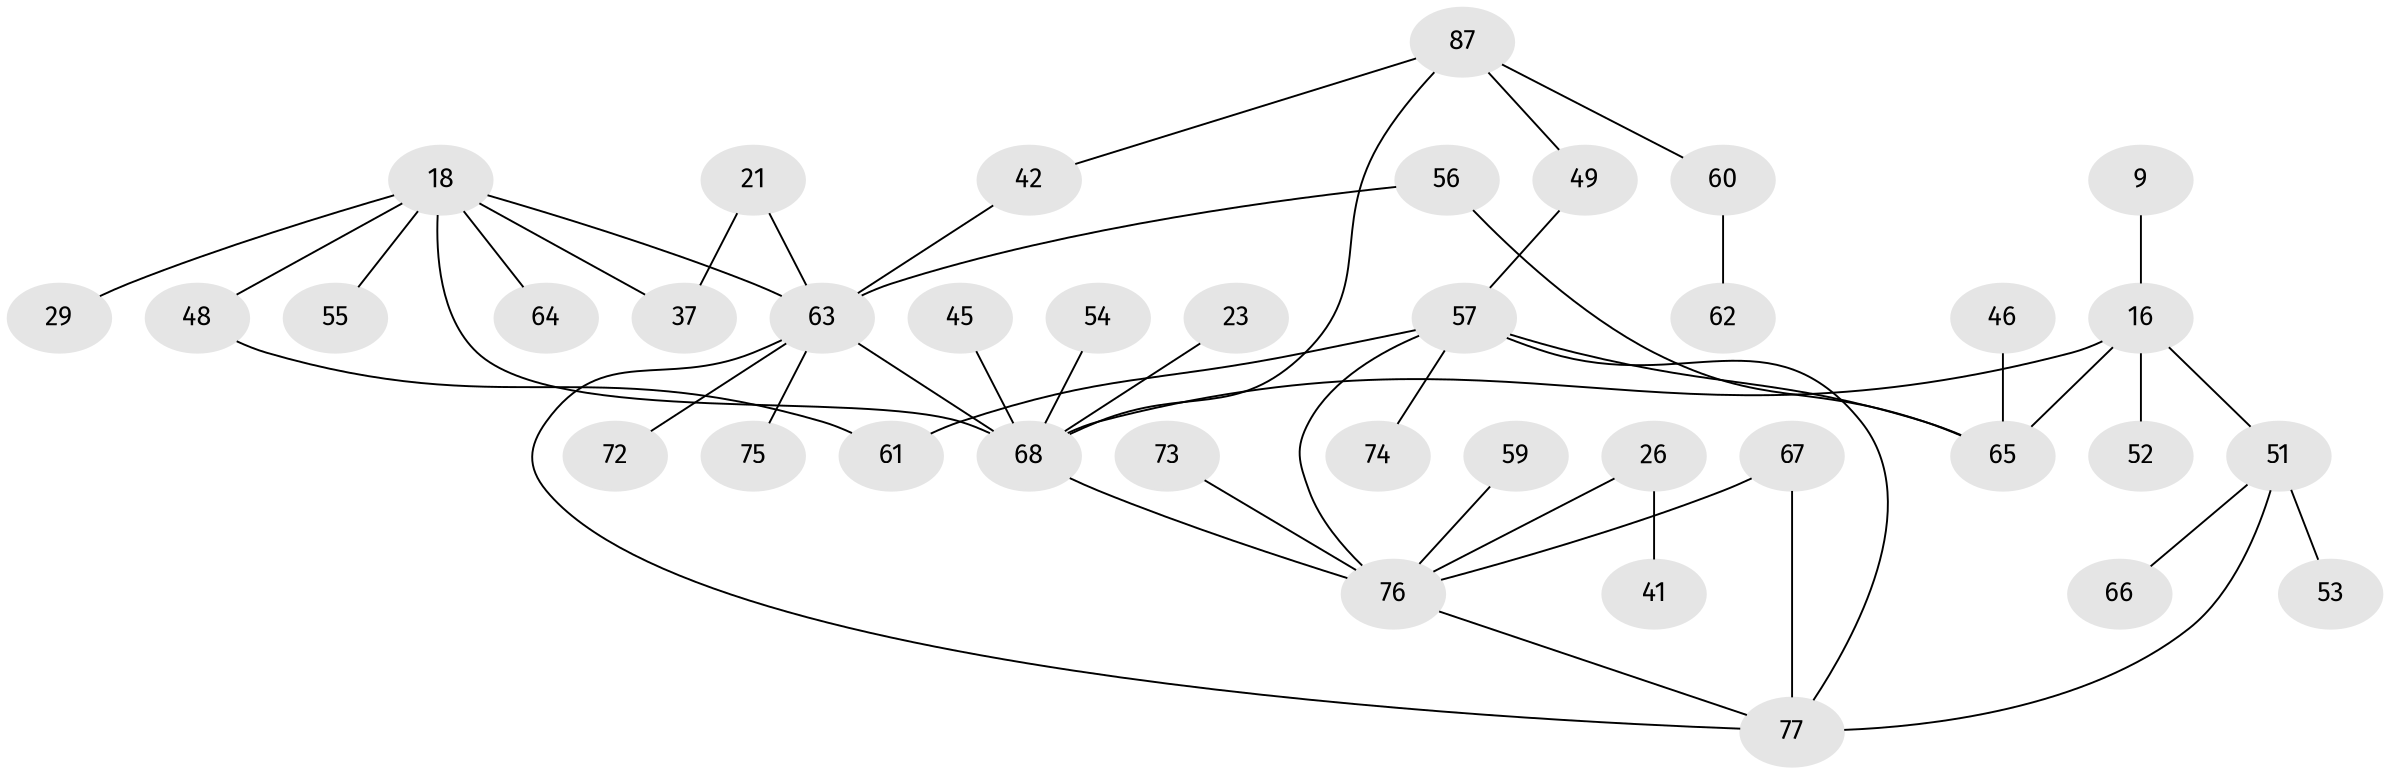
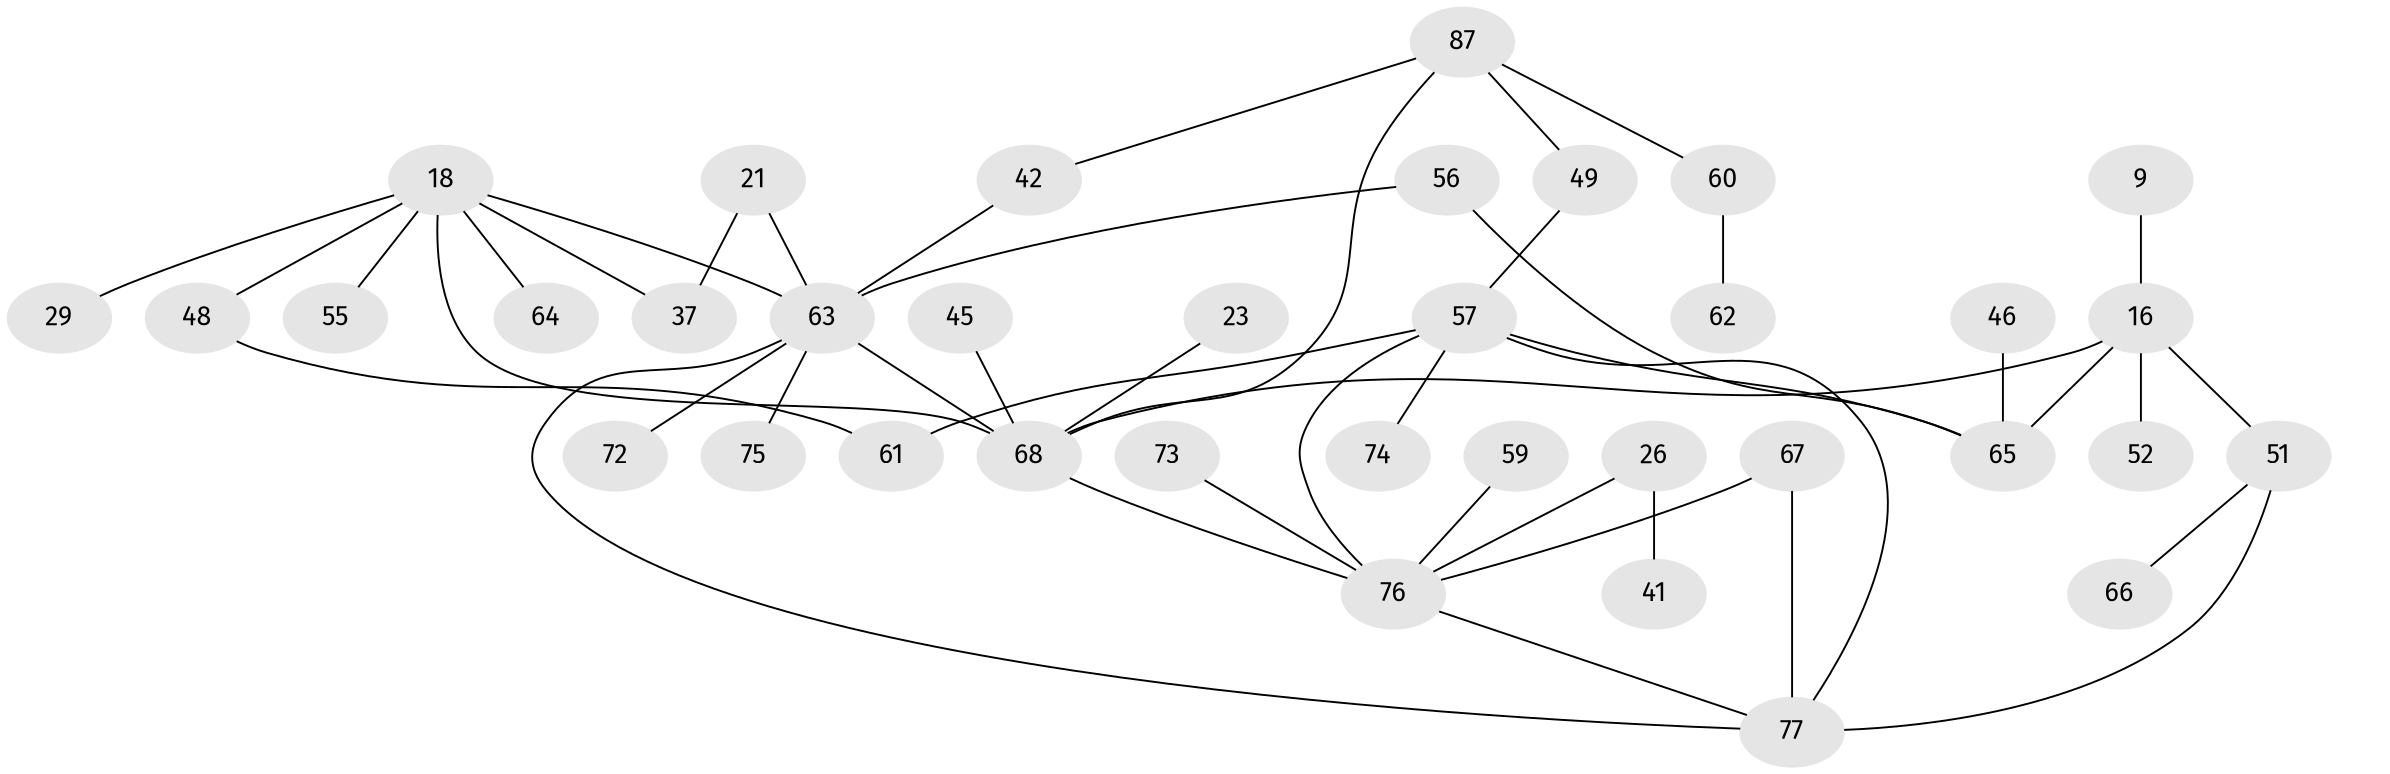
node "54": removed
node "53": removed
